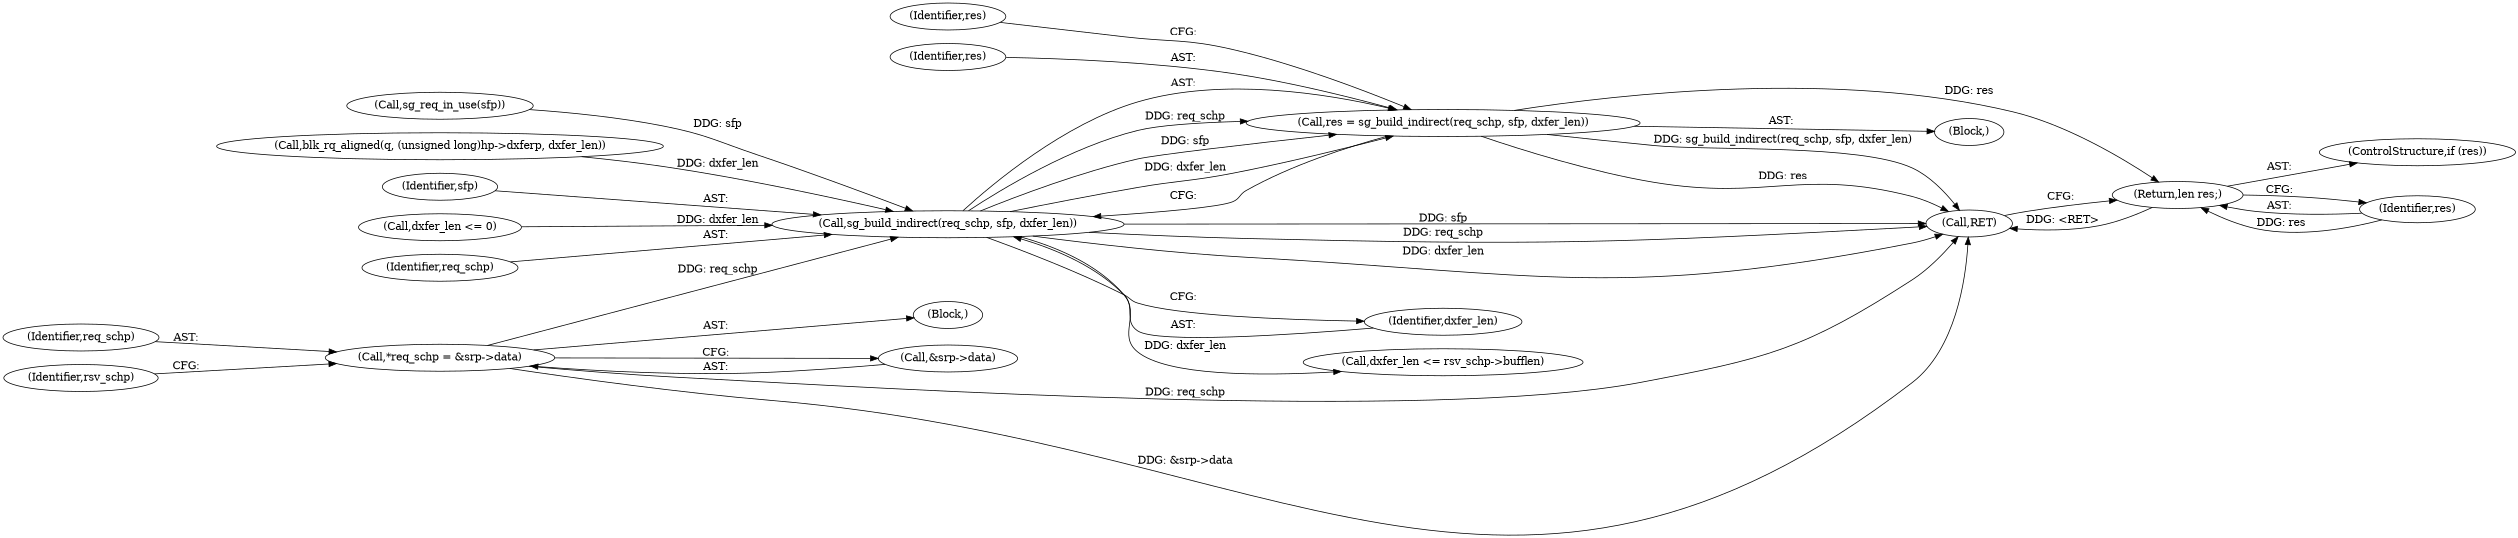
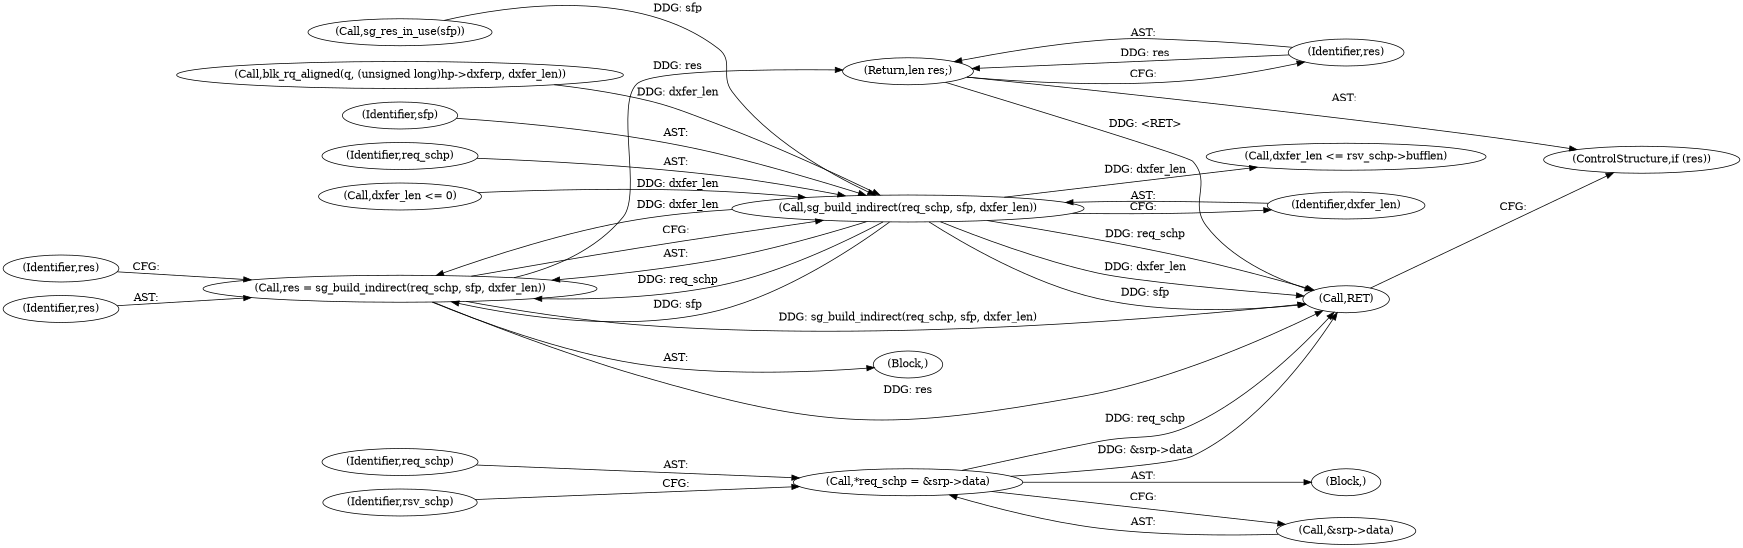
node "(Call,sg_req_in_use(sfp))": label "(Call,sg_req_in_use(sfp))" -> "(Call,sg_res_in_use(sfp))"
edge "(Call,RET)" -> "(Return,len res;)": now "(Call,RET)" -> "(ControlStructure,if (res))"
edge "(Call,*req_schp = &srp->data)" -> "(Call,sg_build_indirect(req_schp, sfp, dxfer_len))": removed, label "DDG: req_schp"
